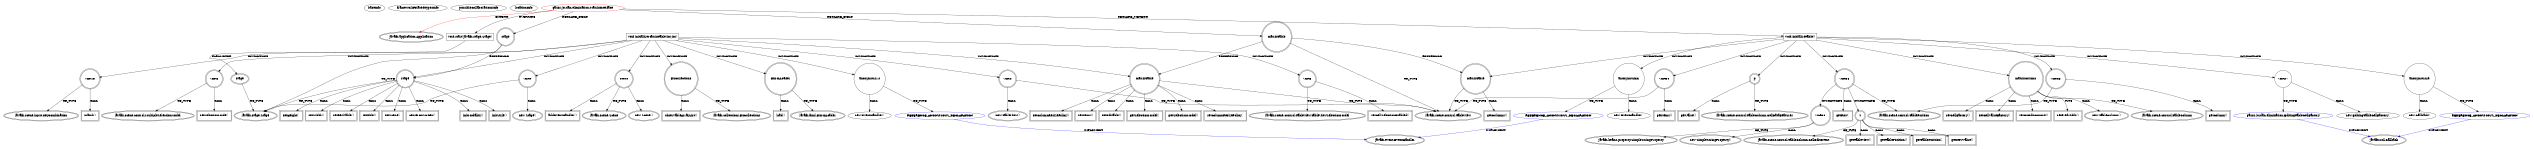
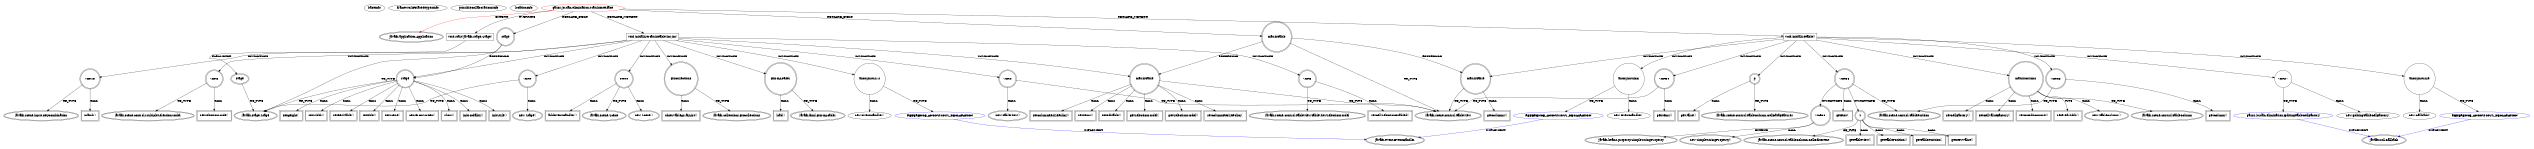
edge "gauss.jordan.elimination.MatrixInterface" -> "void initializeMatrixTable(int,int)": added, label "DECLARE_METHOD"
node "show()": added
edge "VAR30" -> "javafx.beans.property.SimpleStringProperty": label "OF_TYPE" -> "EXTEND"
